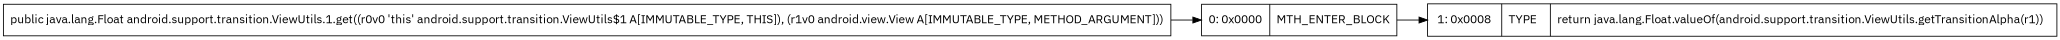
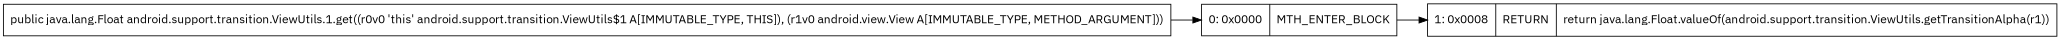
node "1: 0x0008": text "TYPE" -> "RETURN"
